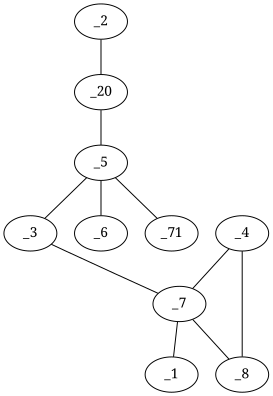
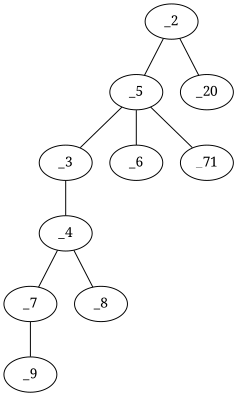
edge "_20" -- "_5": now "_2" -- "_5"
edge "_3" -- "_7": now "_3" -- "_4"
edge "_7" -- "_8": removed
node "_1": label "_1" -> "_9"
